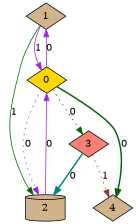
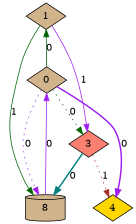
edge "1" -> "0": now "1" -> "3"
edge "0" -> "1": color purple -> darkgreen
node "0": fillcolor gold -> tan
edge "0" -> "4": color darkgreen -> purple
node "2": label "2" -> "8"
node "4": fillcolor tan -> gold
